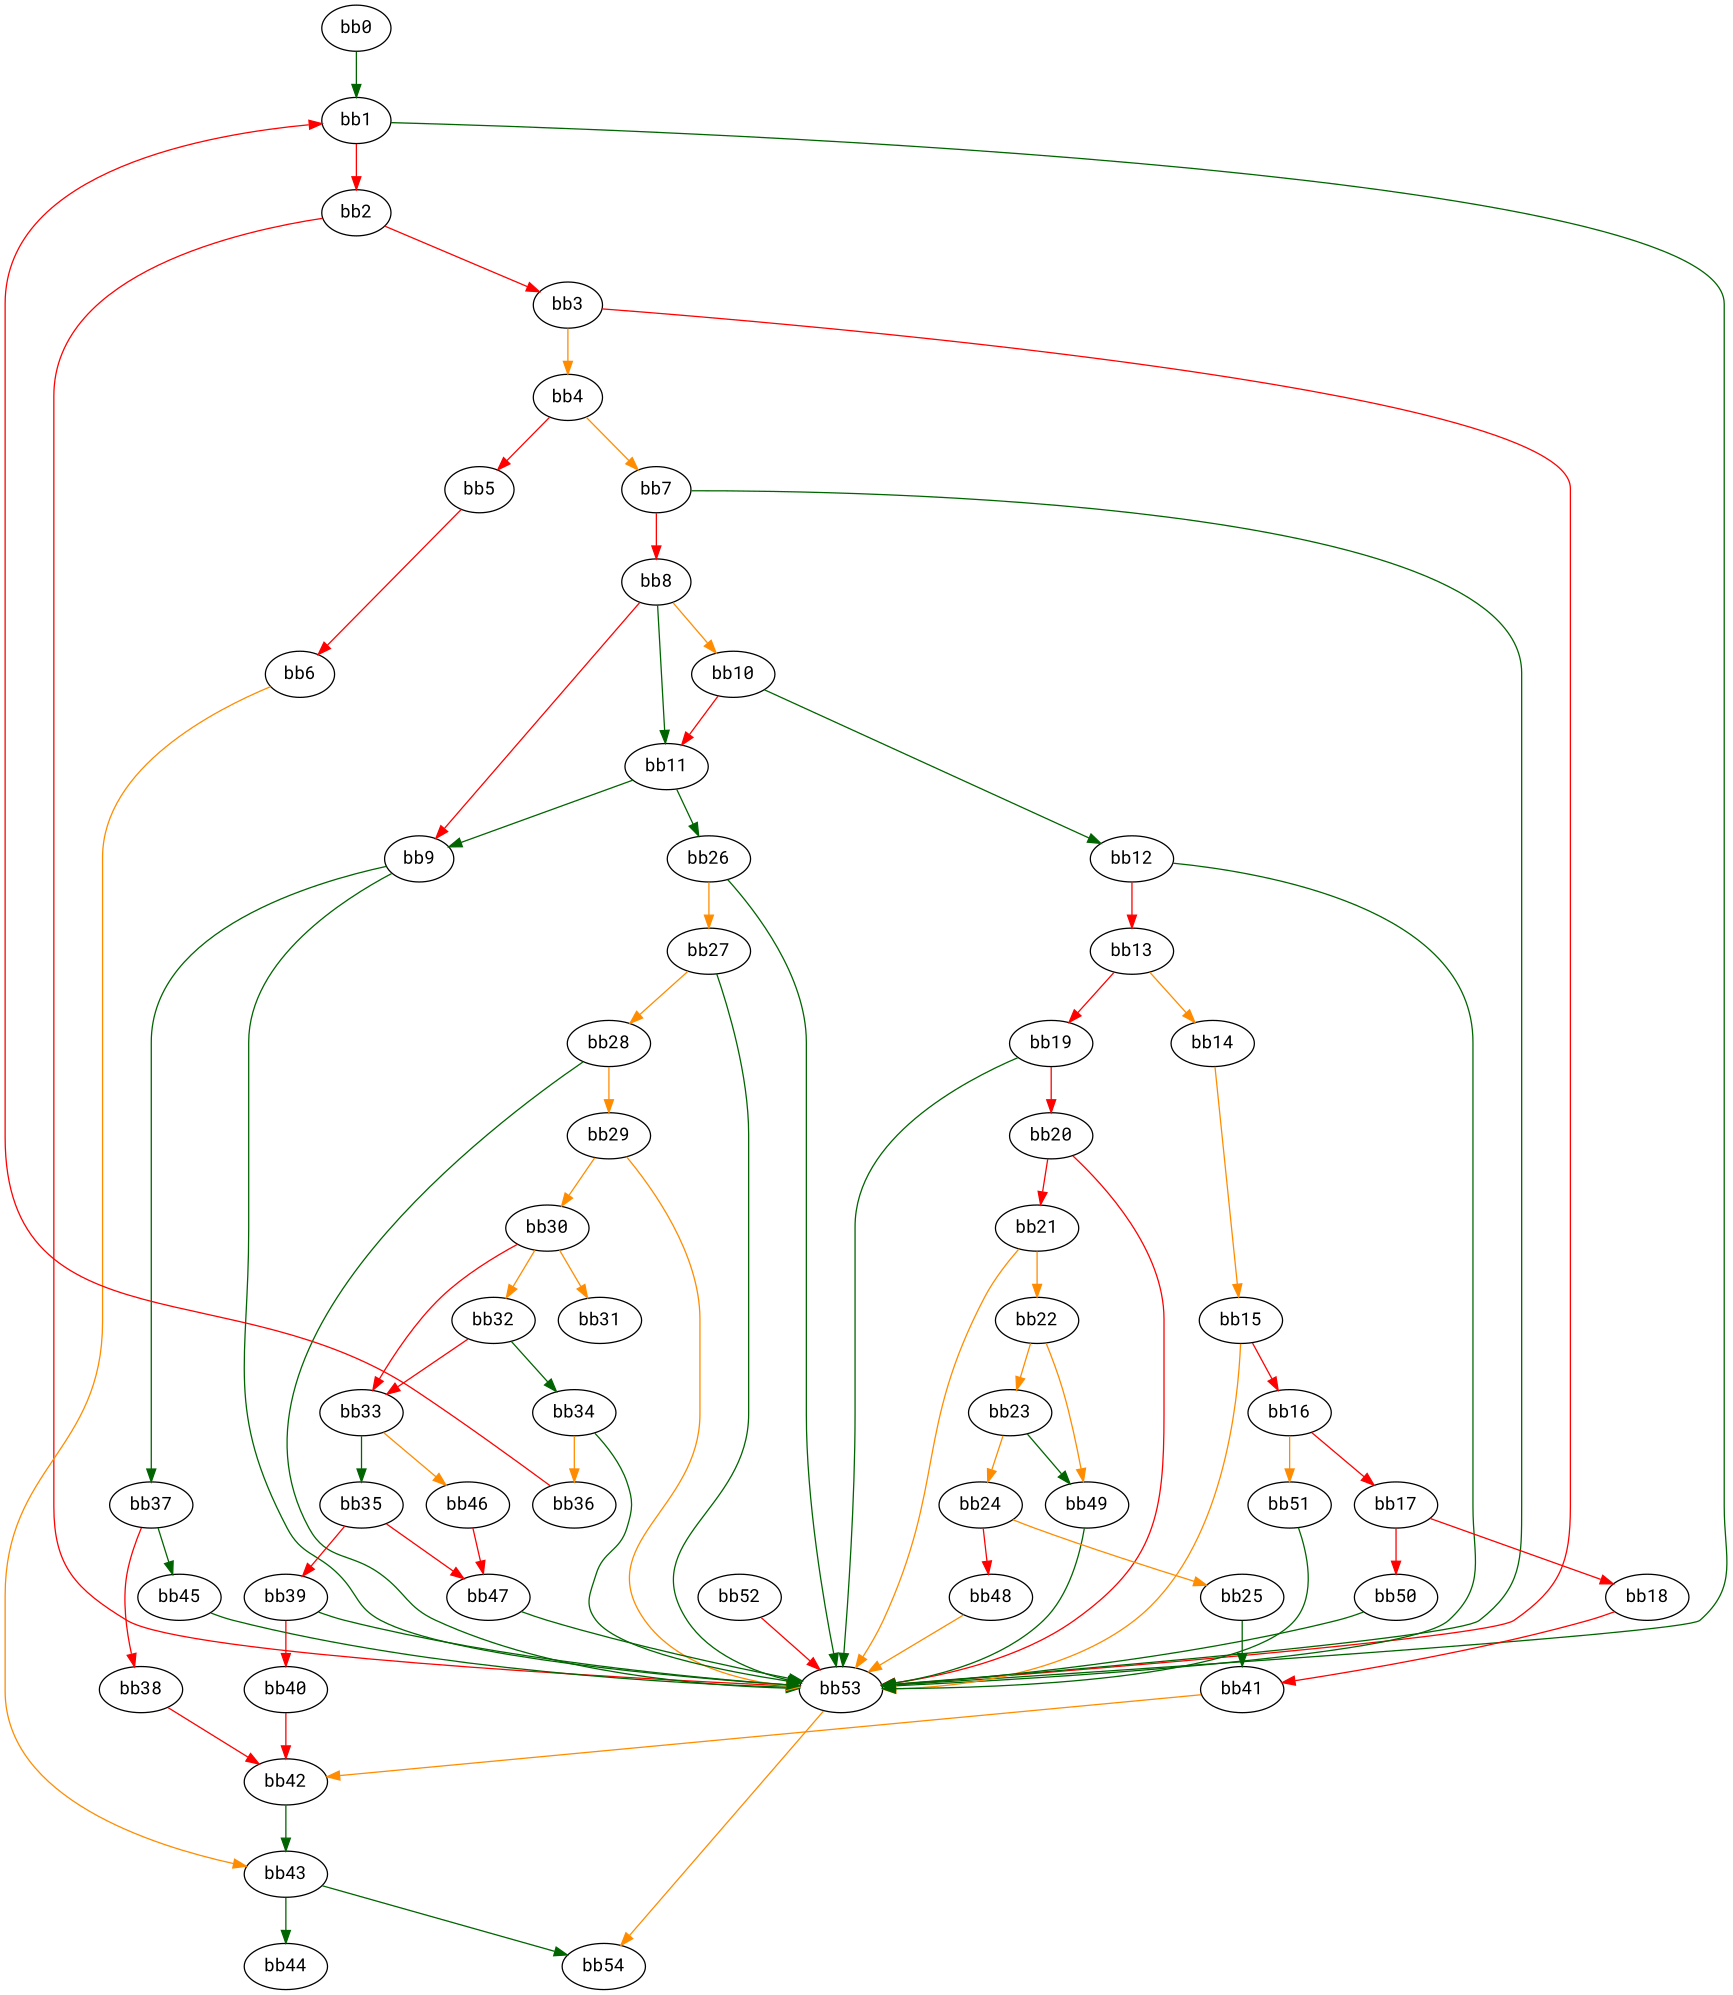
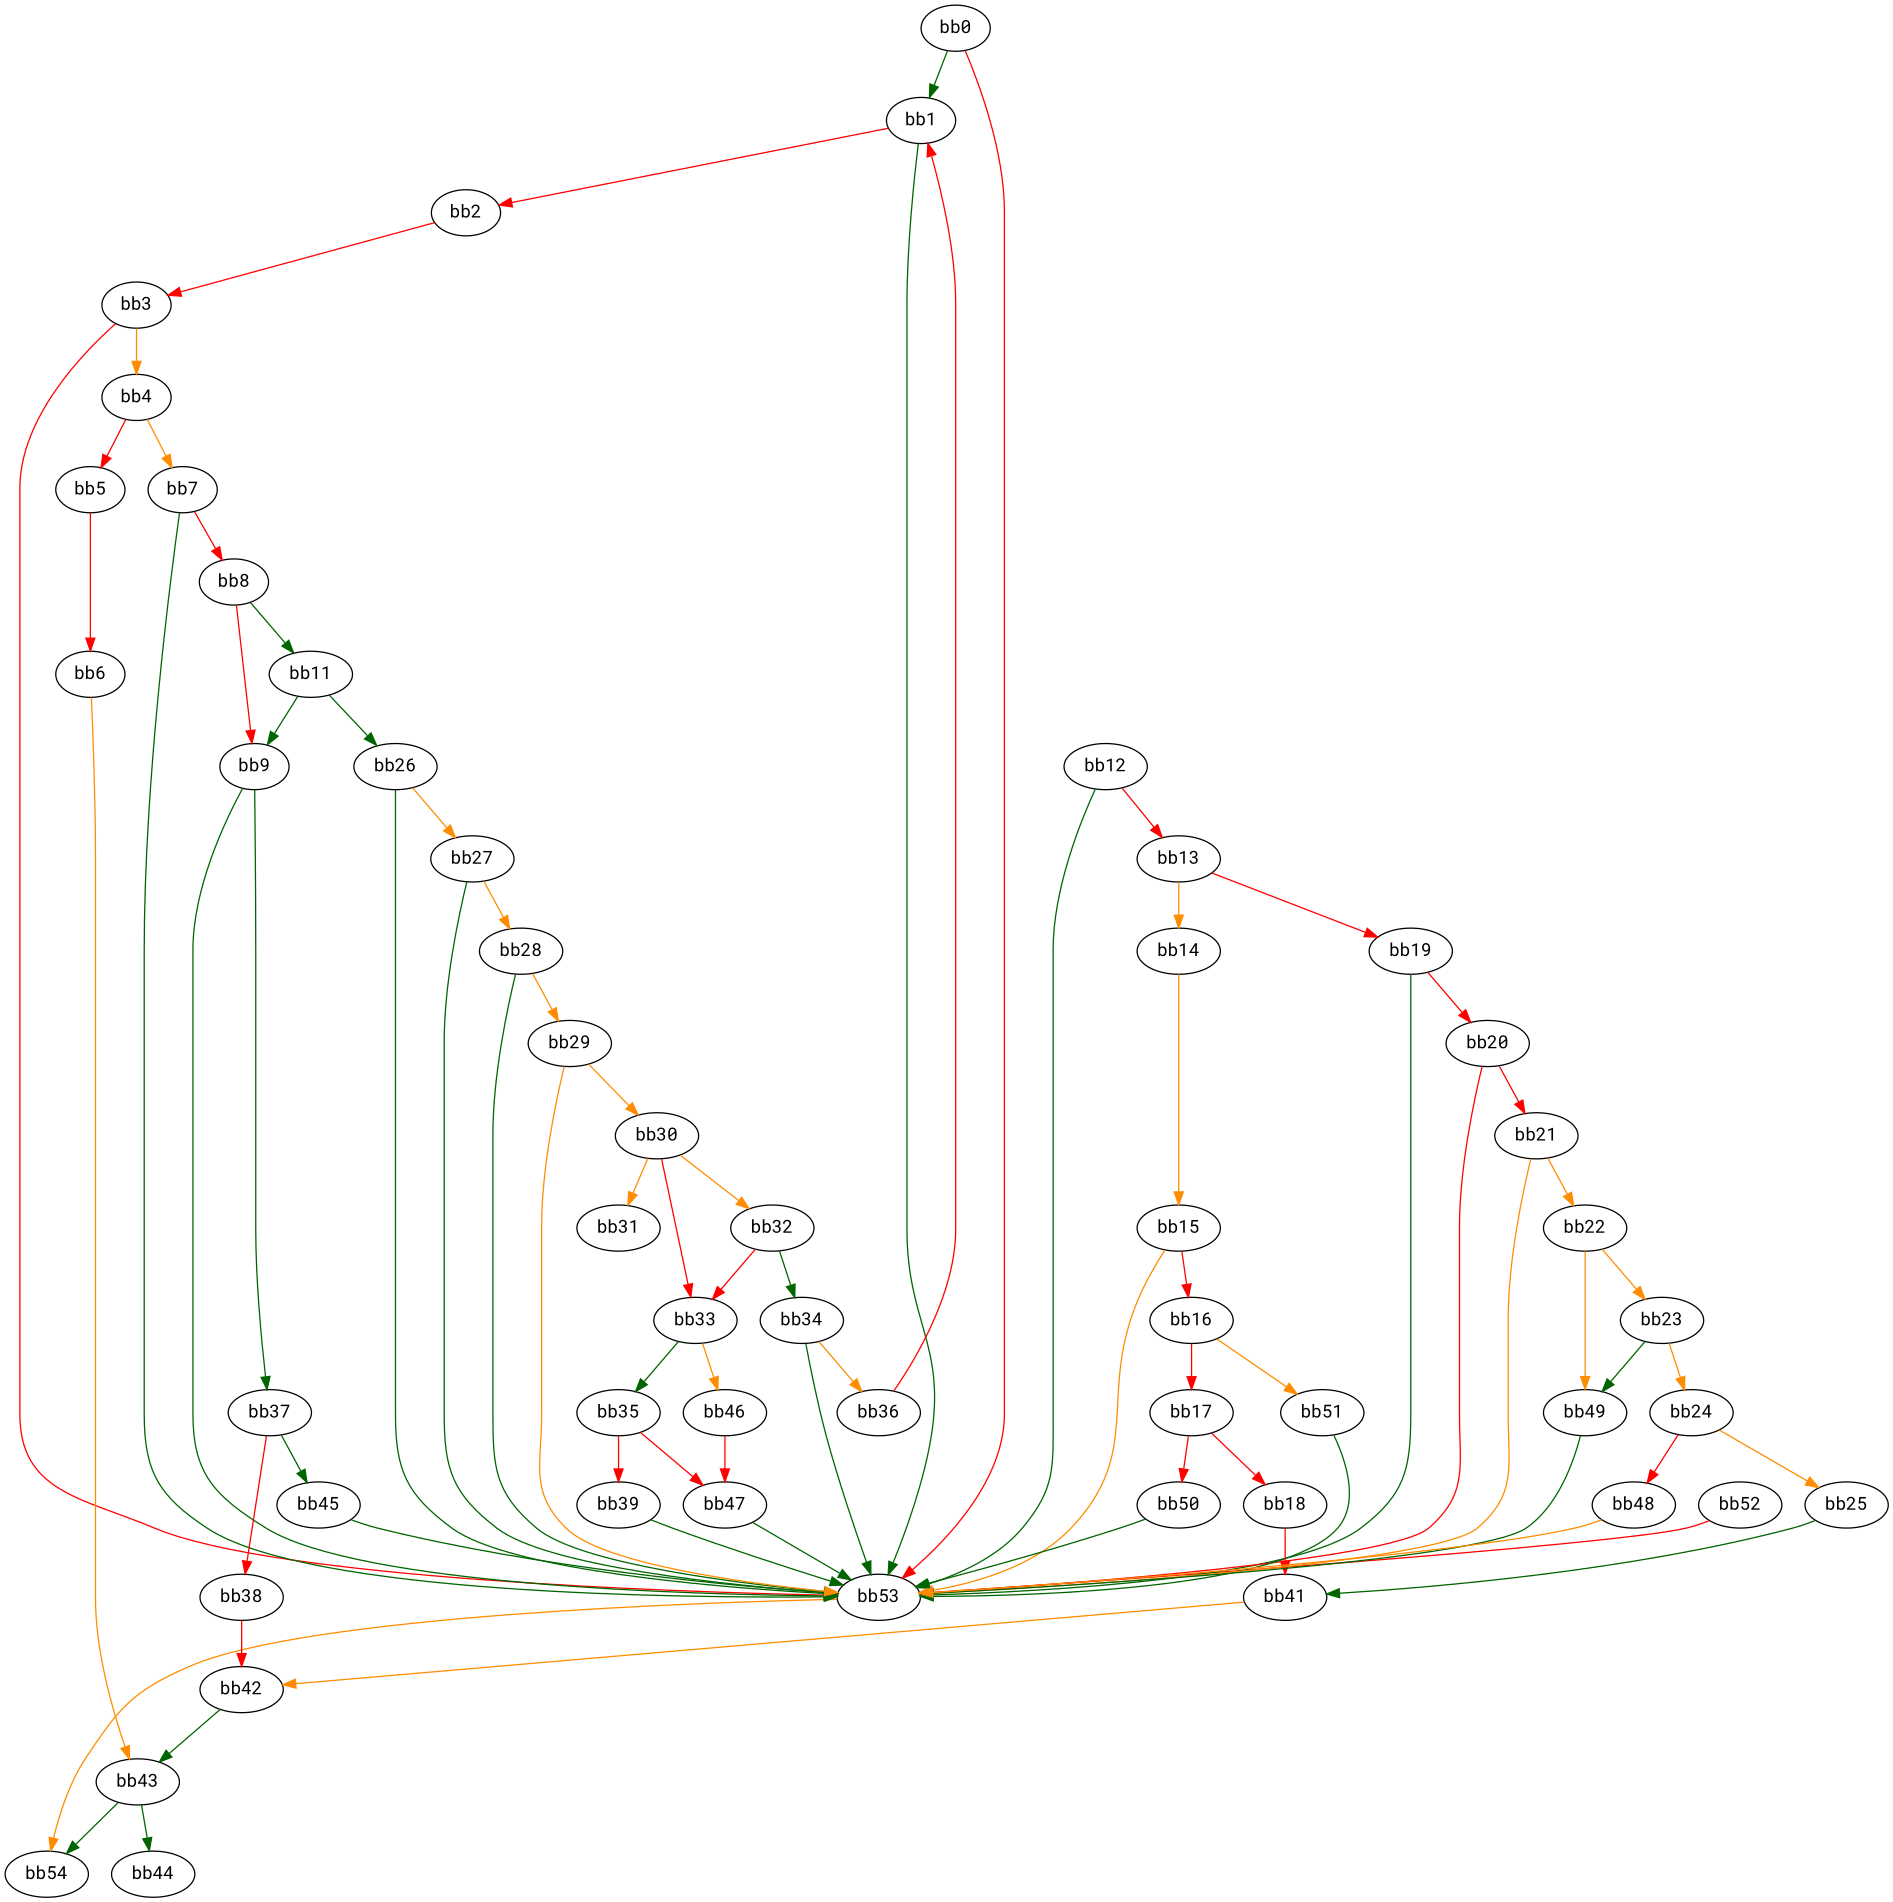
node "bb10": removed
edge "bb2" -> "bb53": now "bb0" -> "bb53"
node "bb40": removed
